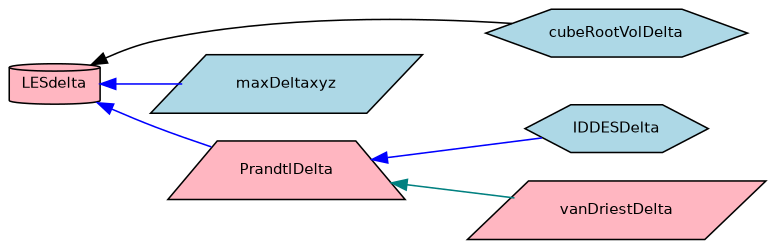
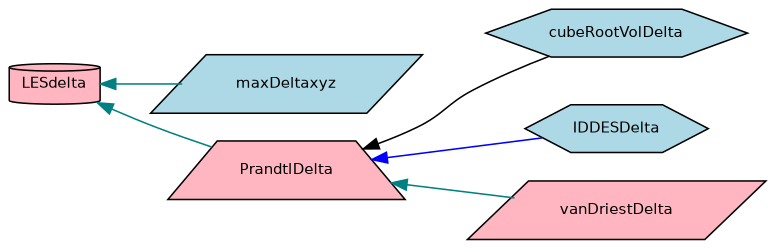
edge "cubeRootVolDelta" -> "LESdelta": now "cubeRootVolDelta" -> "PrandtlDelta"
edge "maxDeltaxyz" -> "LESdelta": color blue -> teal
edge "PrandtlDelta" -> "LESdelta": color blue -> teal
